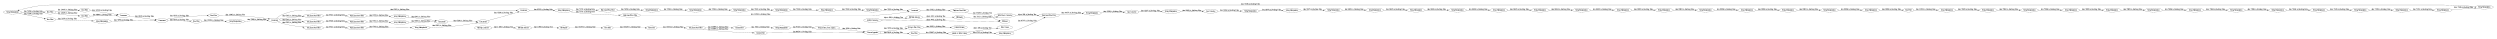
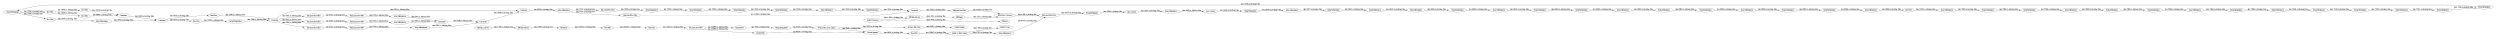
edge "Duplicate Row Filter" -> "DB Insert": now "Duplicate Row Filter" -> "Table Row to Connector"
node "Filter Creator": label "Filter Creator" -> "Variable Creator"
edge "Column Appender" -> "String to Date_Time": now "String to Date_Time _legacy_" -> "String to Date_Time"
